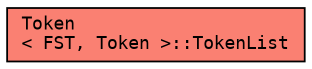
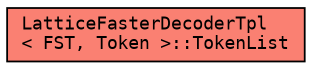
node "Token < FST, Token >::TokenList": label "Token < FST, Token >::TokenList" -> "LatticeFasterDecoderTpl < FST, Token >::TokenList"
